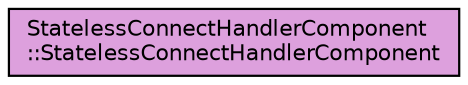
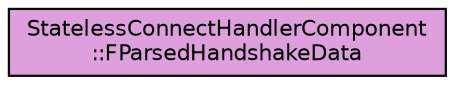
node "StatelessConnectHandlerComponent ::StatelessConnectHandlerComponent": label "StatelessConnectHandlerComponent ::StatelessConnectHandlerComponent" -> "StatelessConnectHandlerComponent ::FParsedHandshakeData"
